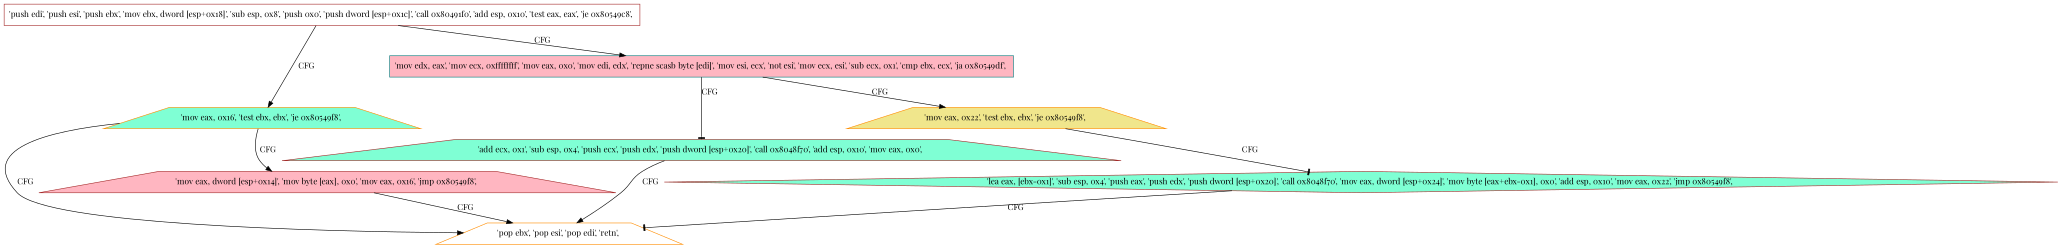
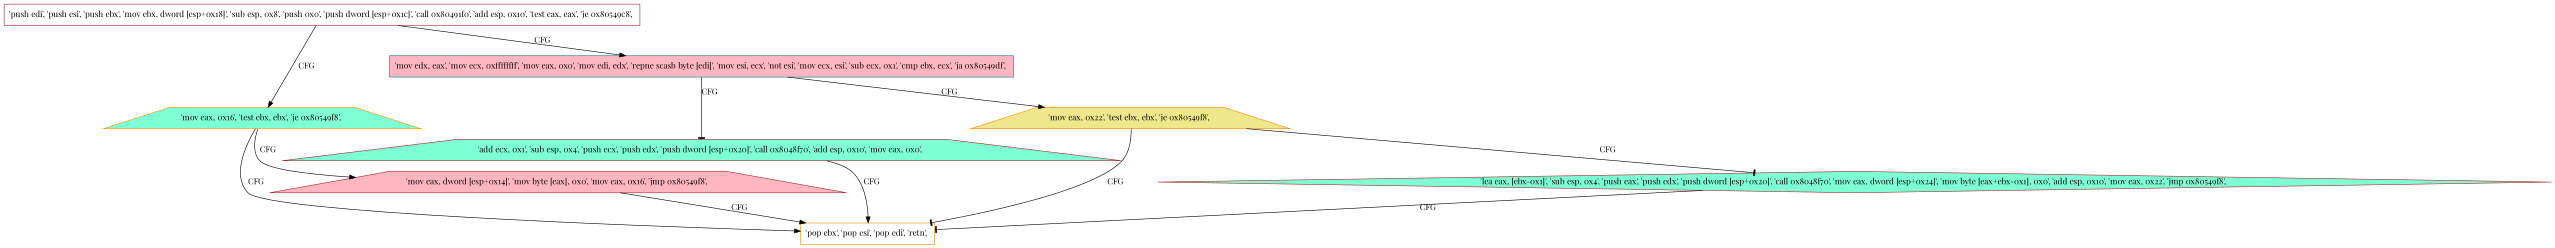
edge "'mov eax, 0x22', 'test ebx, ebx', 'je 0x80549f8'," -> "'pop ebx', 'pop esi', 'pop edi', 'retn',": added, label "CFG"
node "'pop ebx', 'pop esi', 'pop edi', 'retn',": shape trapezium -> box
